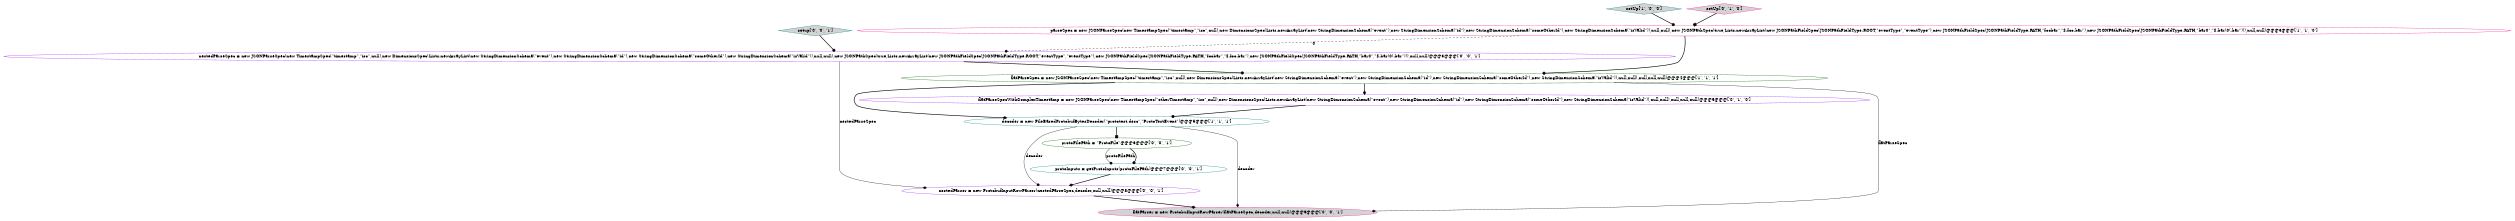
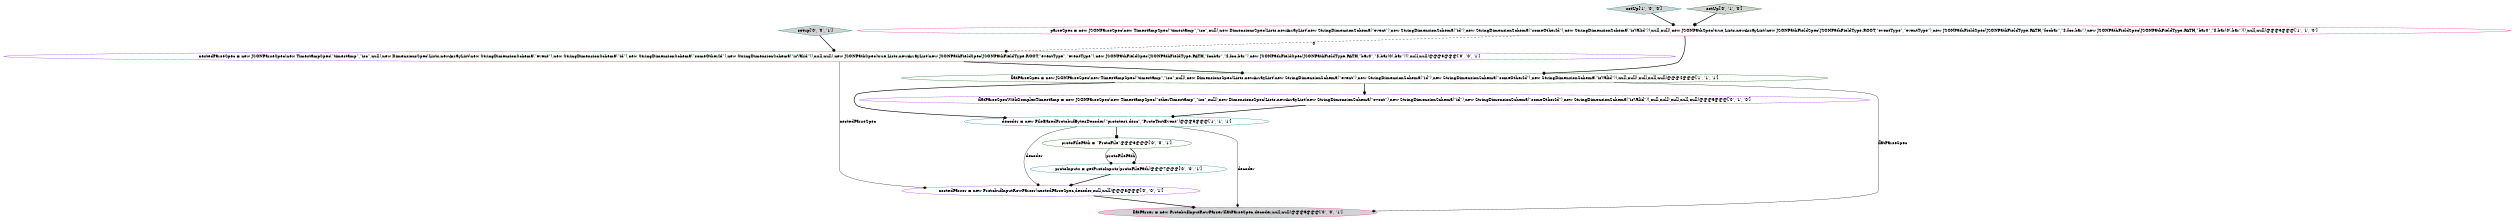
node "setUp['0', '1', '0']": color deeppink -> darkgreen
